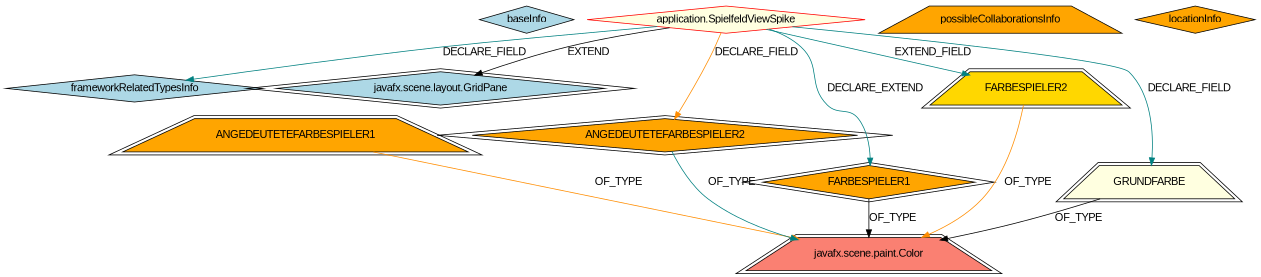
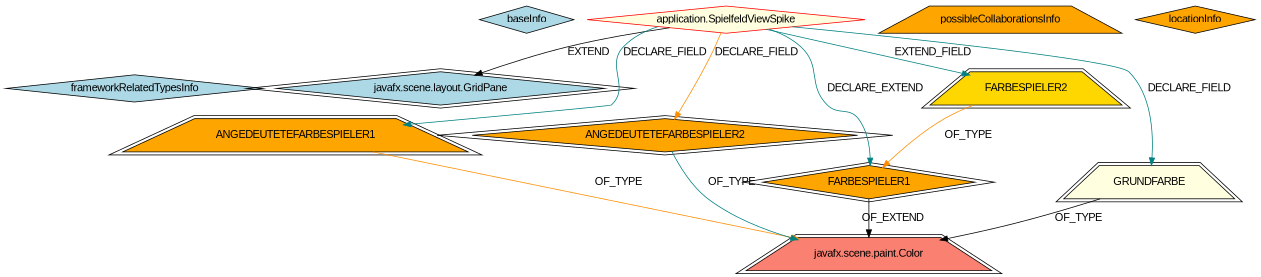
edge "application.SpielfeldViewSpike" -> "frameworkRelatedTypesInfo": now "application.SpielfeldViewSpike" -> "ANGEDEUTETEFARBESPIELER1"
edge "FARBESPIELER2" -> "javafx.scene.paint.Color": now "FARBESPIELER2" -> "FARBESPIELER1"
edge "FARBESPIELER1" -> "javafx.scene.paint.Color": label "OF_TYPE" -> "OF_EXTEND"
